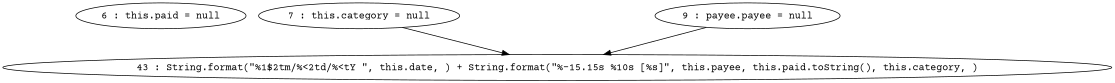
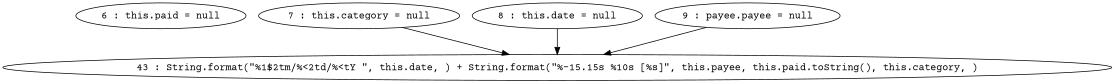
node "8 : this.date = null": added
